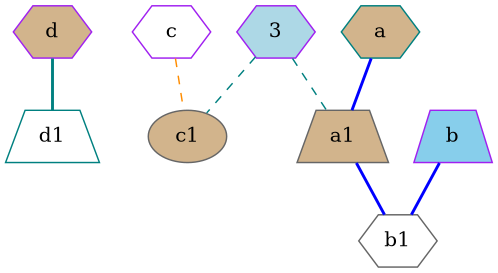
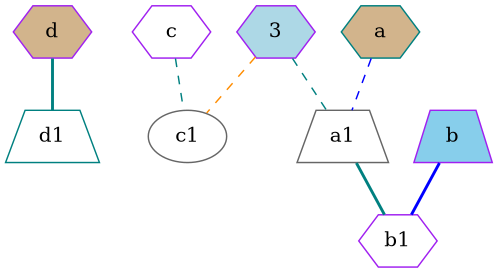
edge "c" -- "c1": color darkorange -> teal
edge "a" -- "a1": style bold -> dashed
edge "3" -- "c1": color teal -> darkorange
node "c1": fillcolor tan -> white
node "a1": fillcolor tan -> white
edge "a1" -- "b1": color blue -> teal
node "b1": color gray40 -> purple
